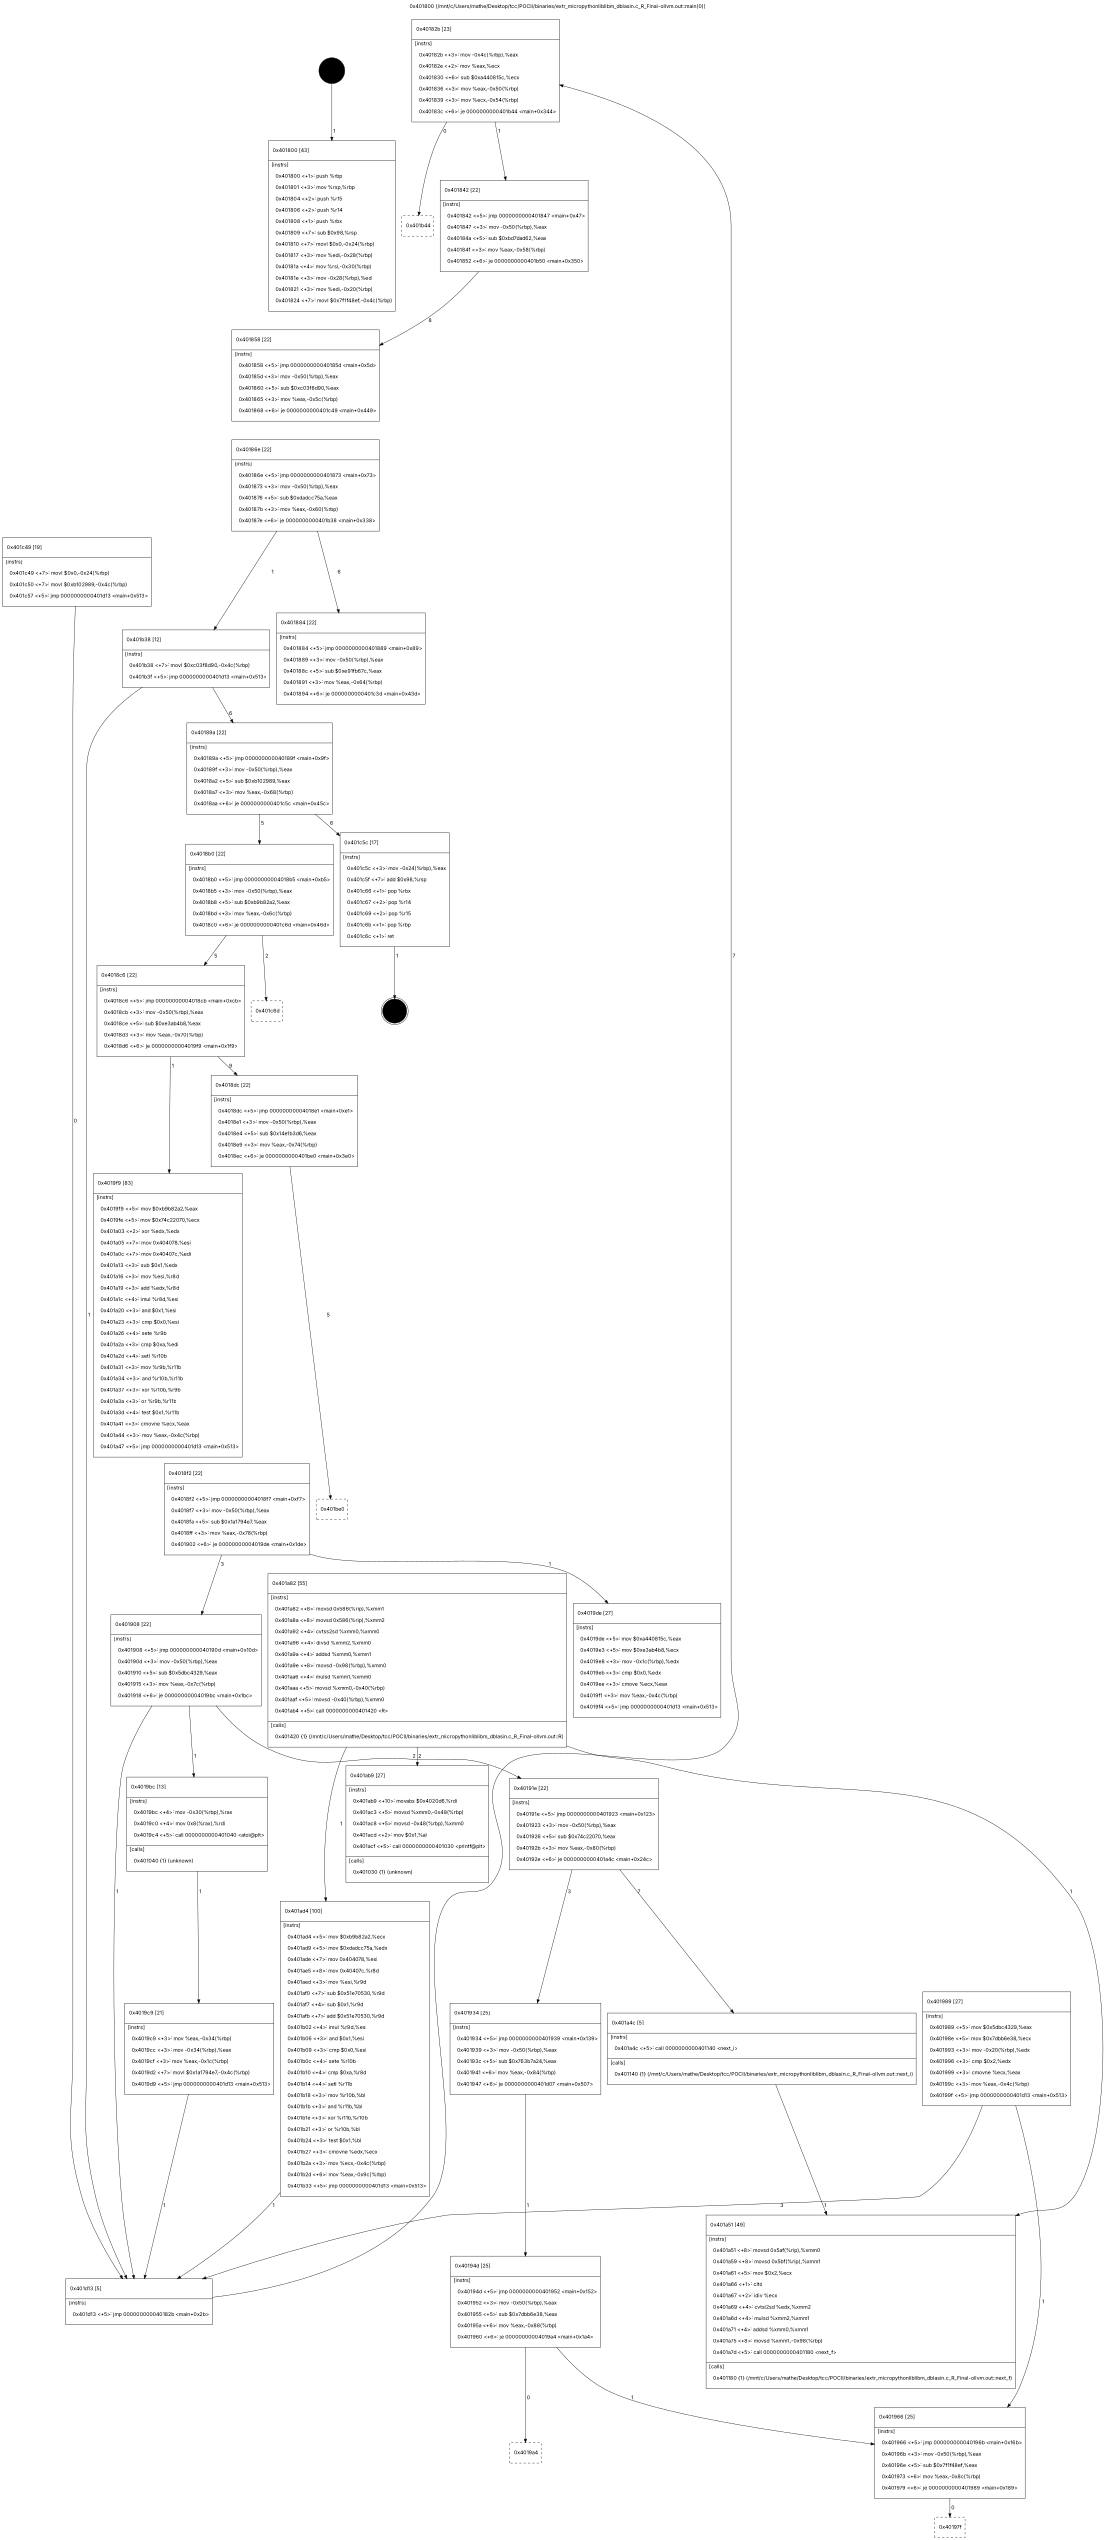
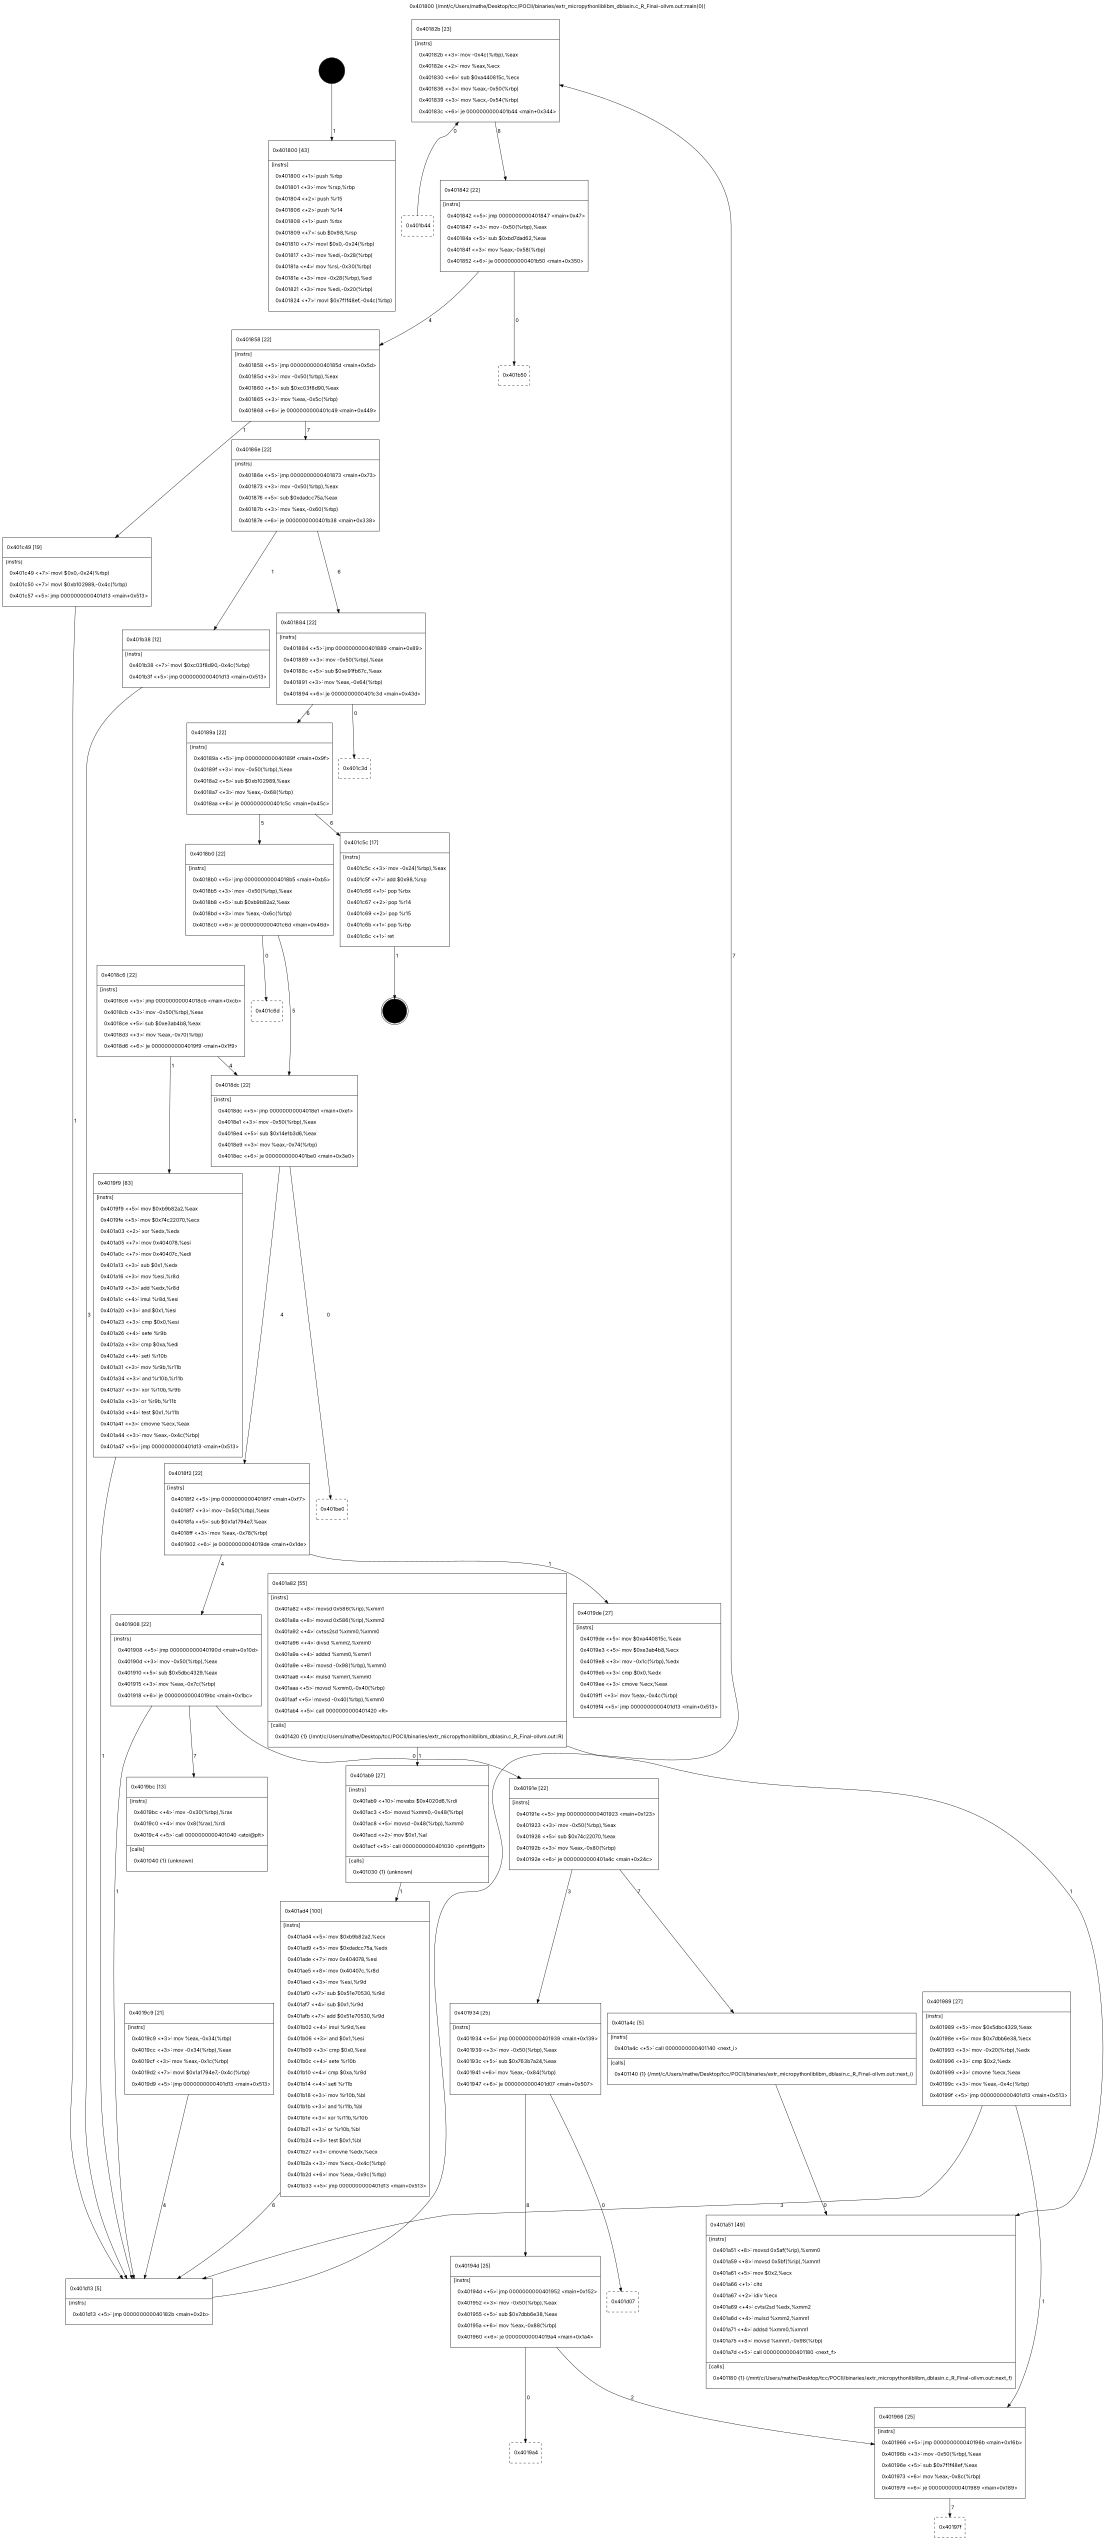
edge "0x40182b [23]" -> "0x401842 [22]": label " 1" -> " 8"
edge "0x40182b [23]" -> "0x401b44": reversed
edge "0x401842 [22]" -> "0x401858 [22]": label " 8" -> " 4"
node "0x401b50": added
edge "0x401858 [22]" -> "0x40186e [22]": added, label "7"
edge "0x401858 [22]" -> "0x401c49 [19]": added, label "1"
edge "0x401b38 [12]" -> "0x40189a [22]": now "0x401884 [22]" -> "0x40189a [22]"
node "0x401c3d": added
edge "0x4018b0 [22]" -> "0x4018c6 [22]": now "0x4018b0 [22]" -> "0x4018dc [22]"
edge "0x4018b0 [22]" -> "0x401c6d": label " 2" -> " 0"
edge "0x4018c6 [22]" -> "0x4018dc [22]": label " 9" -> " 4"
edge "0x401c49 [19]" -> "0x401d13 [5]": label " 0" -> " 1"
edge "0x4018dc [22]" -> "0x4018f2 [22]": added, label "4"
edge "0x401b38 [12]" -> "0x401d13 [5]": label " 1" -> " 3"
edge "0x4018dc [22]" -> "0x401be0": label " 5" -> " 0"
edge "0x4018f2 [22]" -> "0x401908 [22]": label " 3" -> " 4"
edge "0x401908 [22]" -> "0x4019bc [13]": label " 1" -> " 7"
edge "0x401908 [22]" -> "0x40191e [22]": label " 2" -> " 0"
edge "0x401a82 [55]" -> "0x401ab9 [27]": label " 2" -> " 1"
edge "0x401a82 [55]" -> "0x401ad4 [100]": now "0x401ab9 [27]" -> "0x401ad4 [100]"
edge "0x4019f9 [83]" -> "0x401d13 [5]": added, label "1"
edge "0x4019bc [13]" -> "0x4019c9 [21]": removed, label "1"
edge "0x4019c9 [21]" -> "0x401d13 [5]": label " 1" -> " 4"
edge "0x401ad4 [100]" -> "0x401d13 [5]": label " 1" -> " 6"
edge "0x401934 [25]" -> "0x40194d [25]": label " 1" -> " 8"
edge "0x401a4c [5]" -> "0x401a51 [49]": label " 1" -> " 0"
node "0x401d07": added
edge "0x40194d [25]" -> "0x401966 [25]": label " 1" -> " 2"
edge "0x401966 [25]" -> "0x40197f": label " 0" -> " 7"
